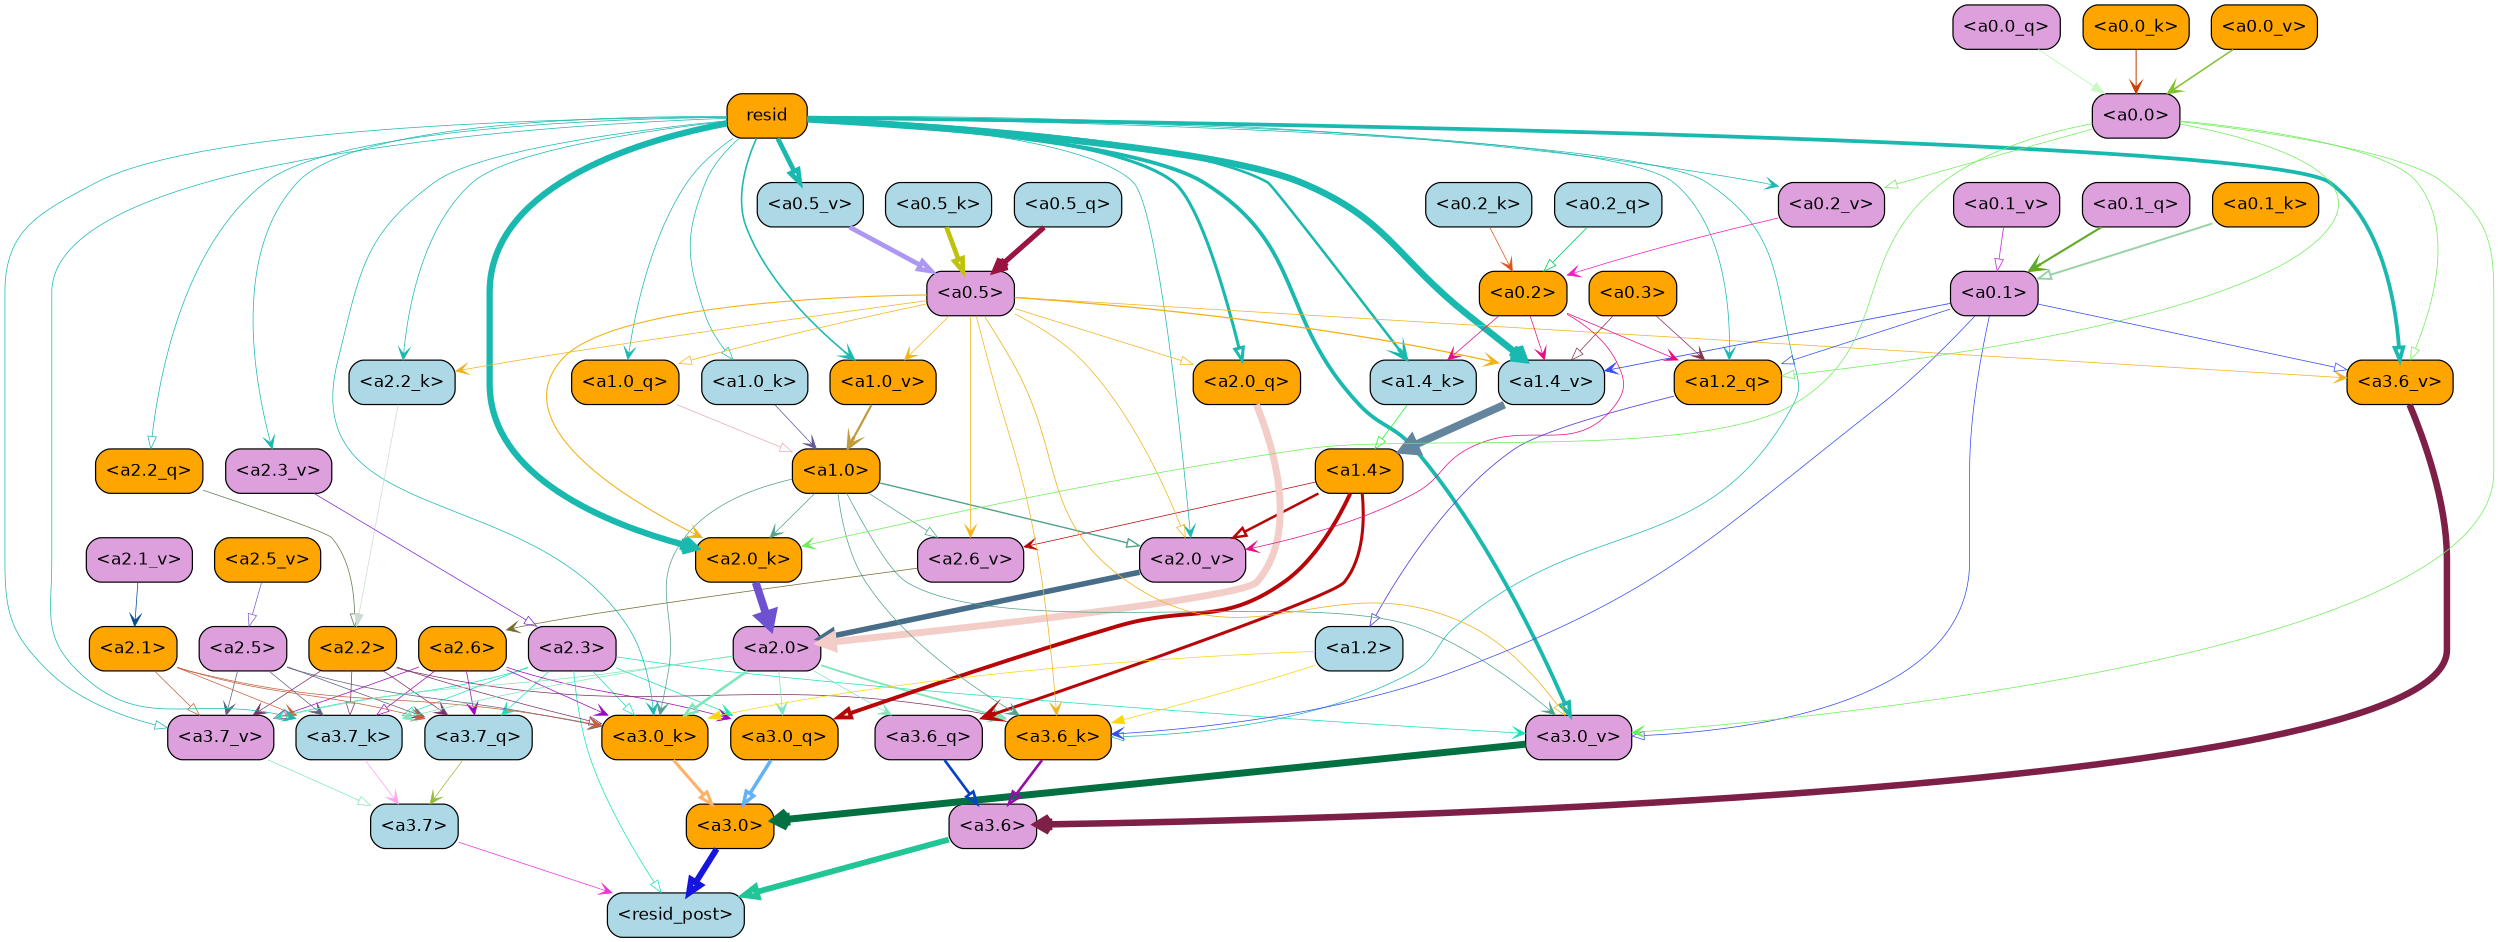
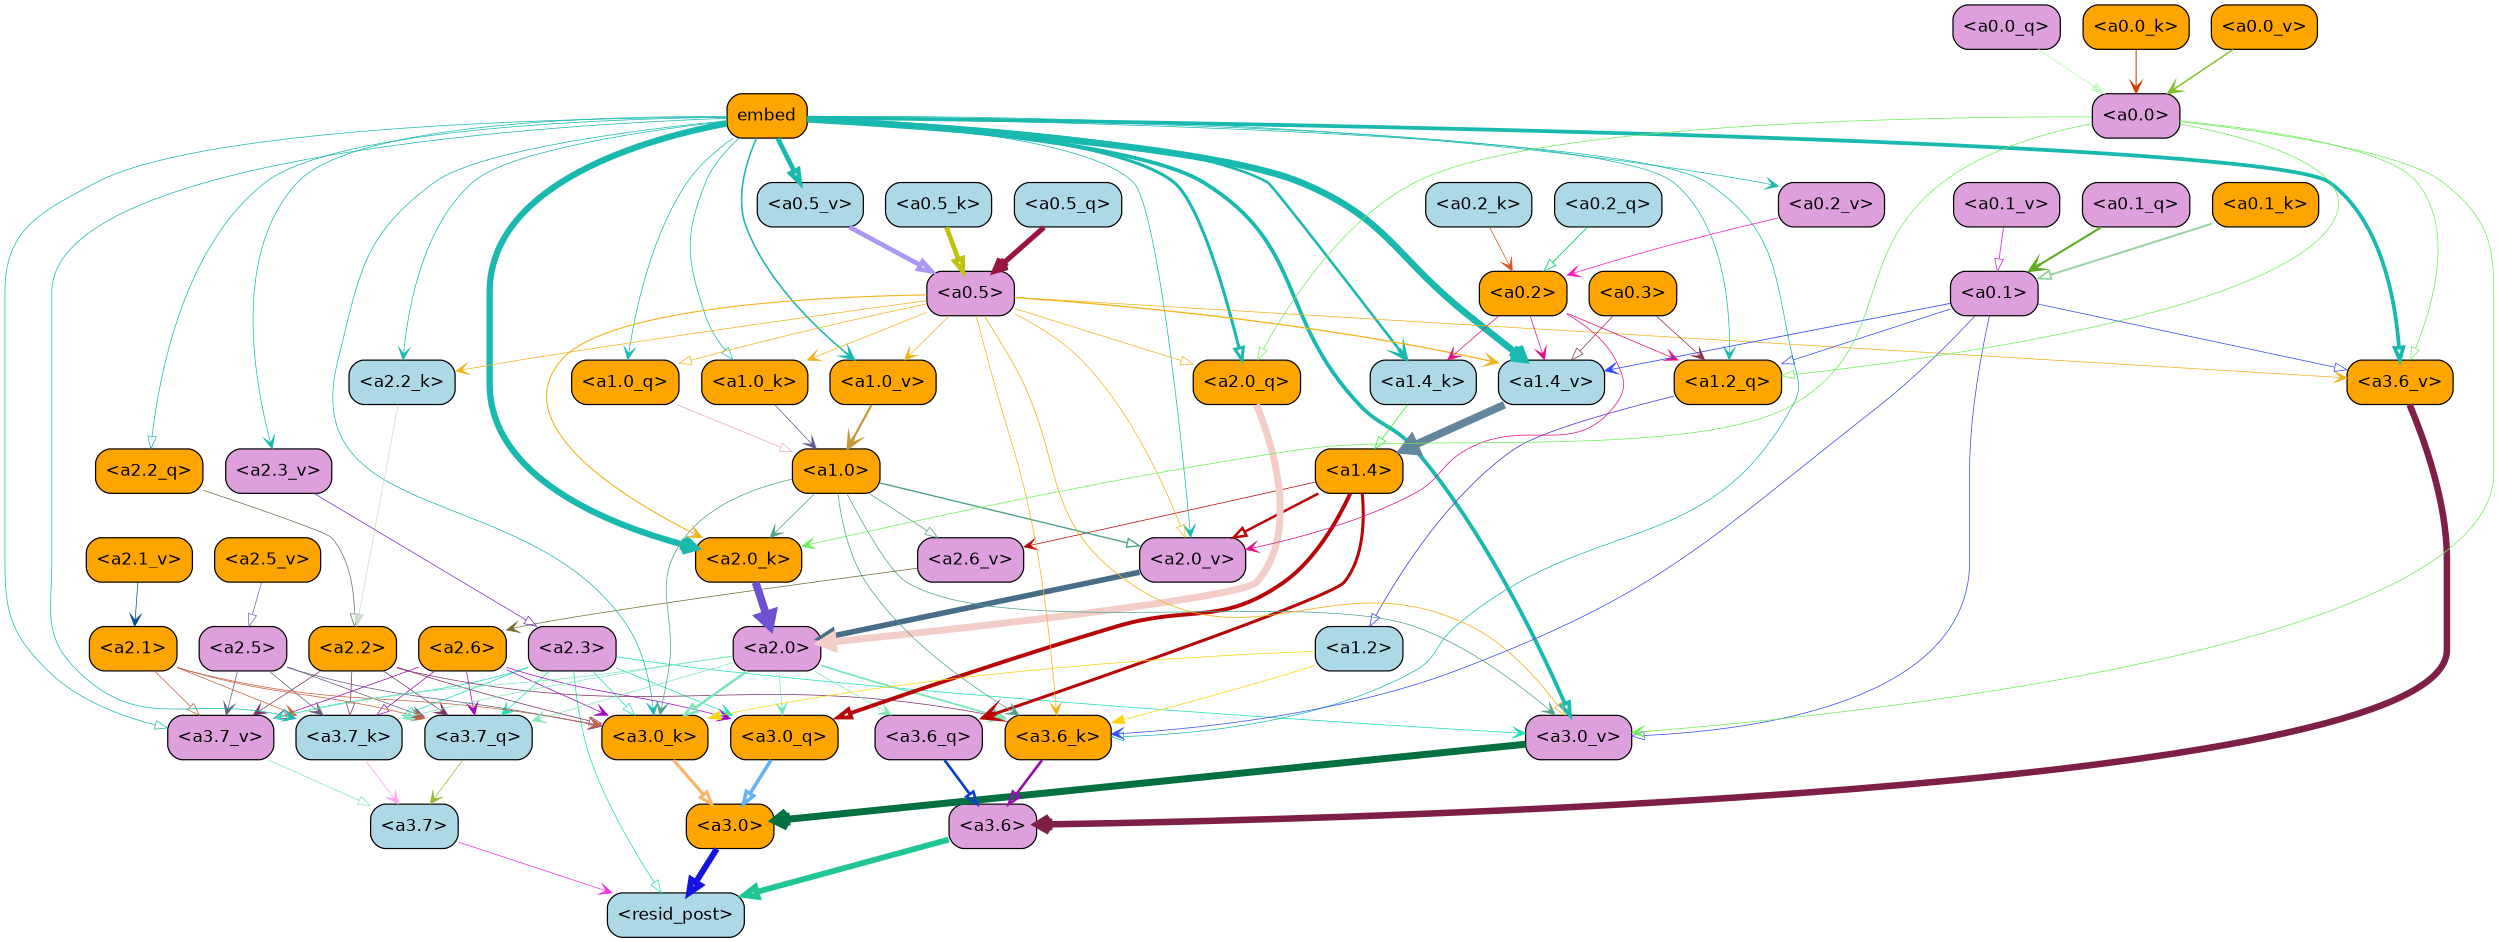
node "resid": label "resid" -> "embed"
edge "<a0.0>" -> "<a0.2_v>": now "<a0.0>" -> "<a2.0_q>"
node "<a1.0_k>": fillcolor lightblue -> orange
edge "<a0.5>" -> "<a2.6_v>": now "<a0.5>" -> "<a1.0_k>"
node "<a2.1_v>": fillcolor plum -> orange
edge "<a2.0>" -> "<a3.7_q>": added
